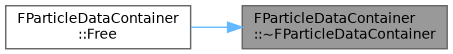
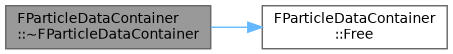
edge "FParticleDataContainer ::Free" -> "FParticleDataContainer ::~FParticleDataContainer": reversed
